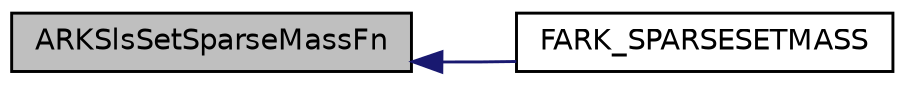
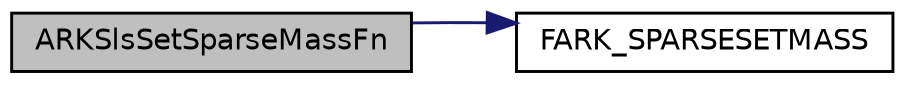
edge "FARK_SPARSESETMASS" -> "ARKSlsSetSparseMassFn": reversed
